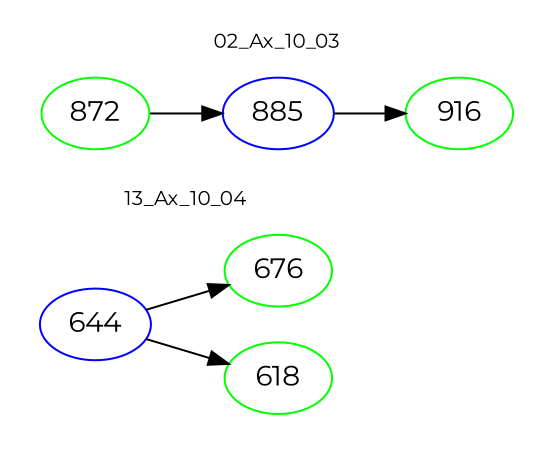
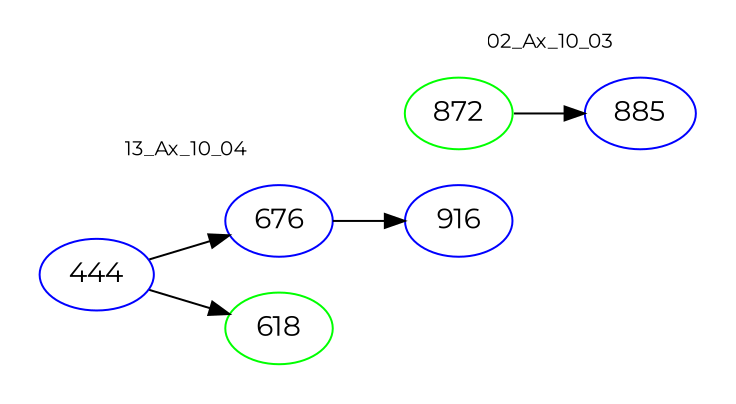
edge "885" -> "916": now "676" -> "916"
node "916": color green -> blue
node "676": color green -> blue
node "644": label "644" -> "444"
